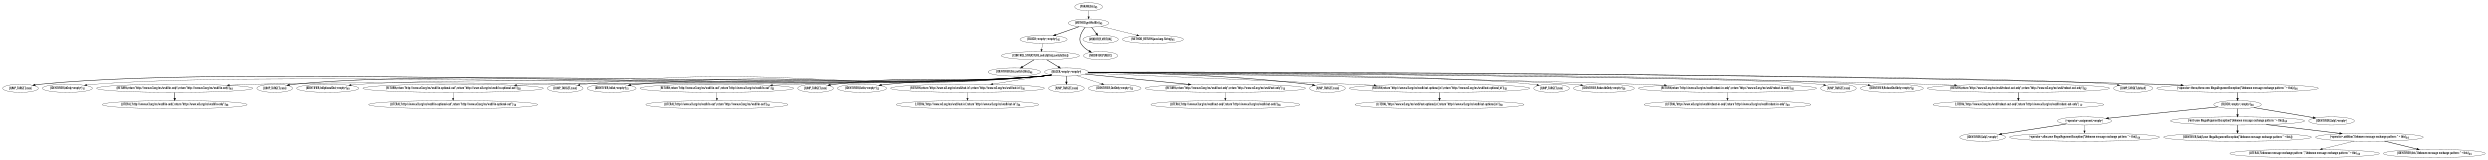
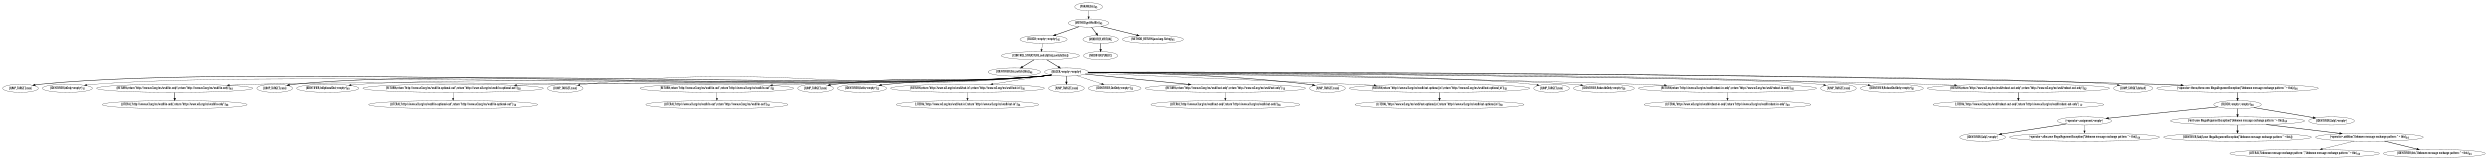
edge "(METHOD,getWsdlUri)" -> "(METHOD_RETURN,java.lang.String)": style solid -> bold
edge "(METHOD,getWsdlUri)" -> "(MODIFIER,PUBLIC)": now "(MODIFIER,VIRTUAL)" -> "(MODIFIER,PUBLIC)"
node "(IDENTIFIER,InOut,<empty>)": removed
